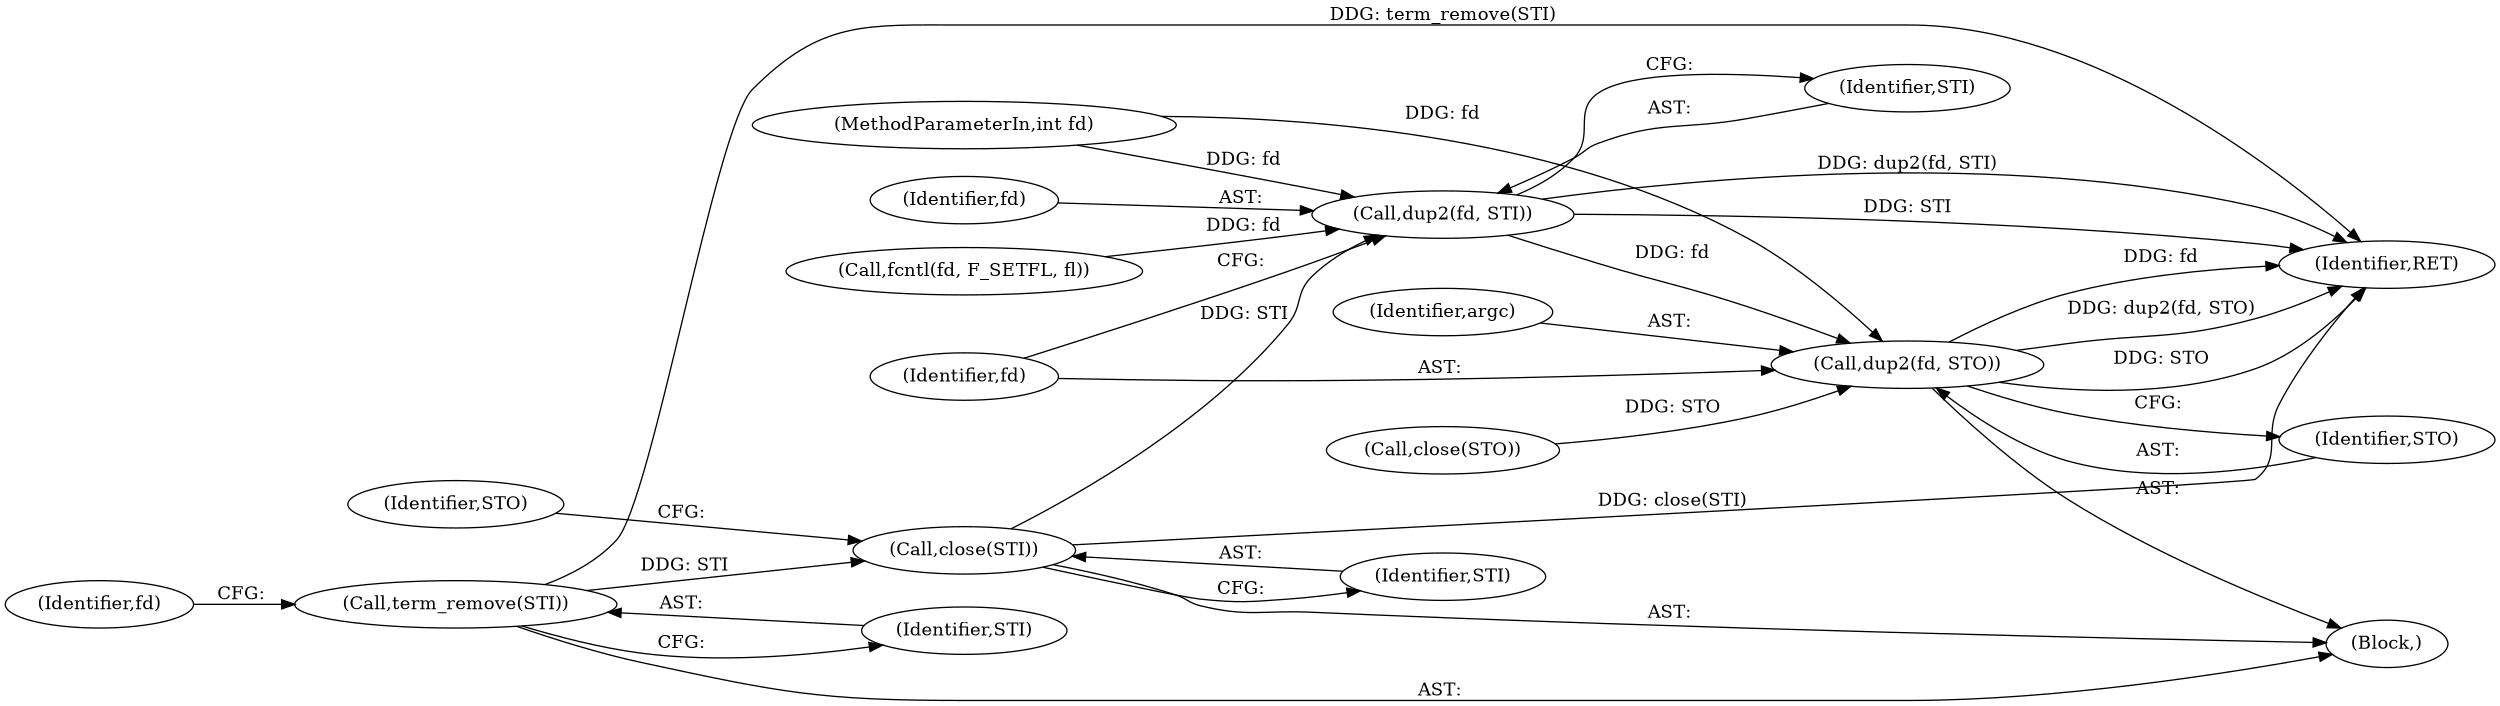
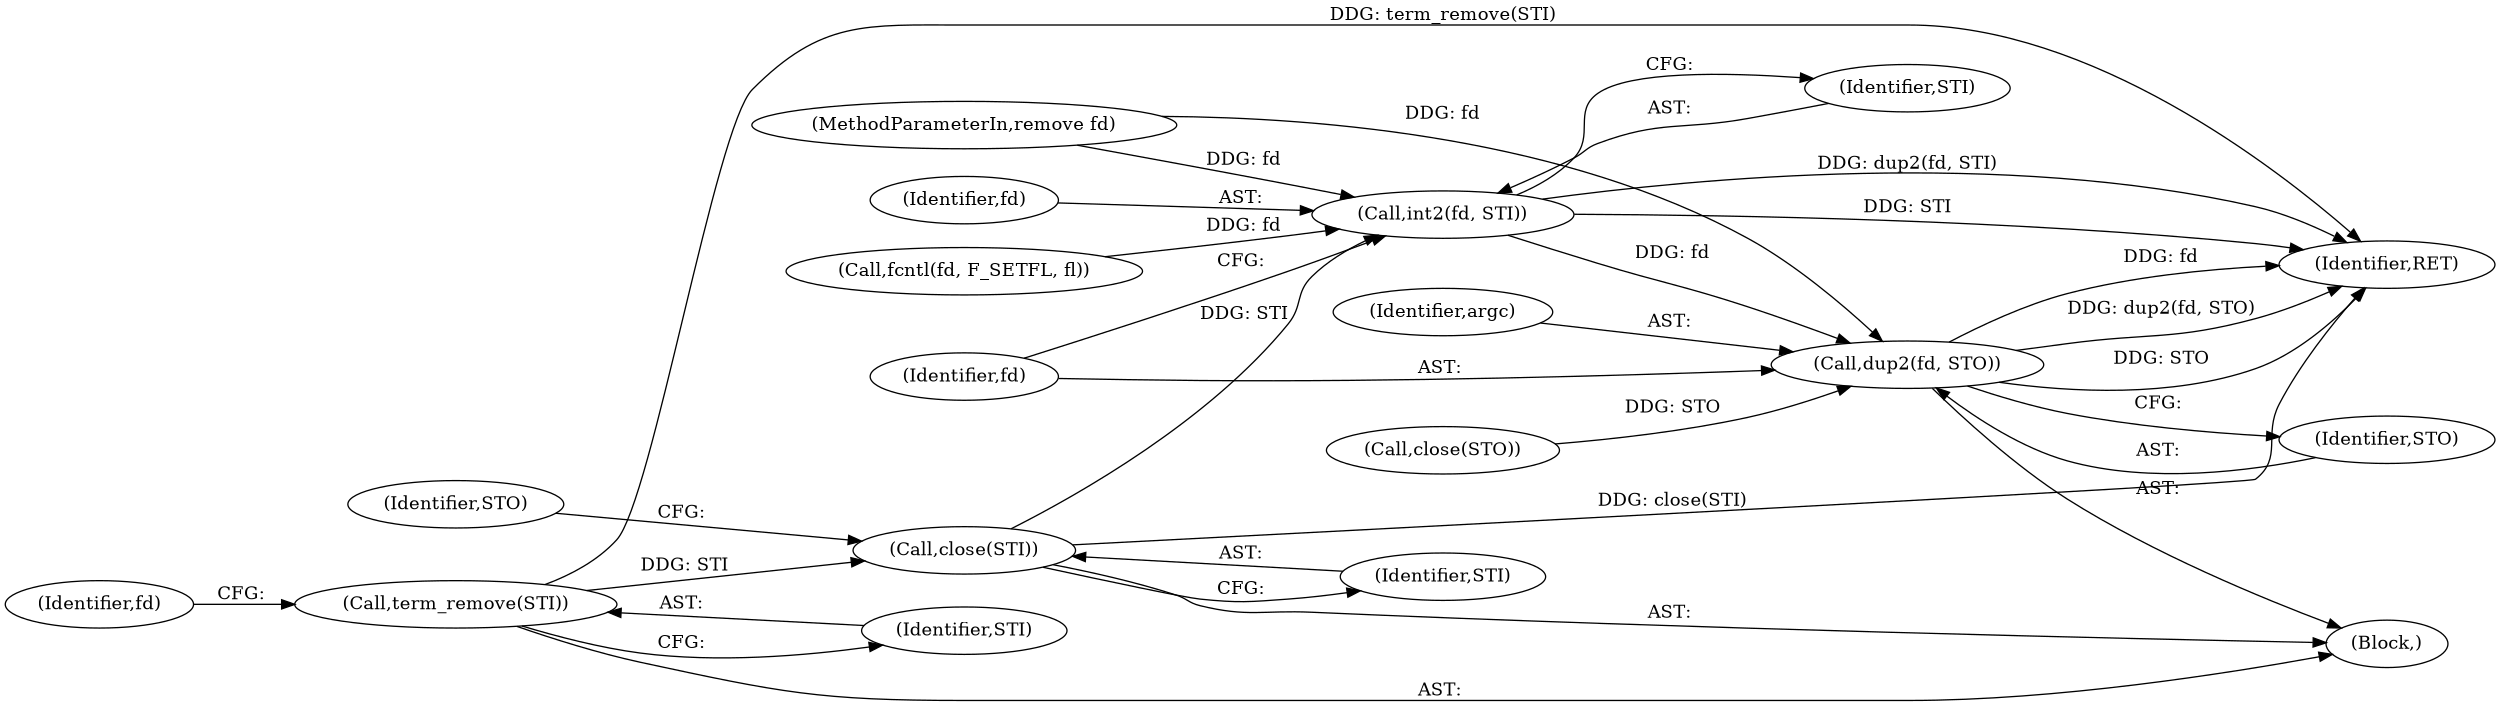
node "(MethodParameterIn,int fd)": label "(MethodParameterIn,int fd)" -> "(MethodParameterIn,remove fd)"
node "(Call,dup2(fd, STI))": label "(Call,dup2(fd, STI))" -> "(Call,int2(fd, STI))"
